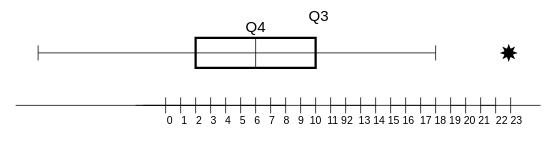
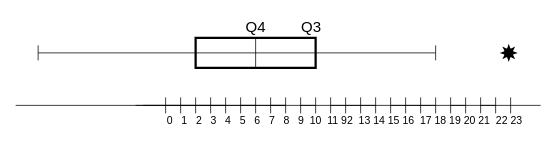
node "Q3": moved (318, 15) -> (311, 27)
